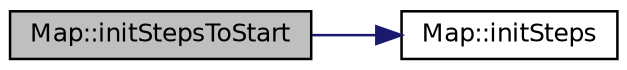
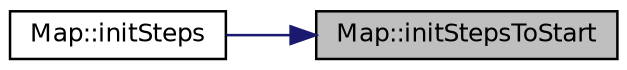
edge "Map::initStepsToStart" -> "Map::initSteps": reversed
